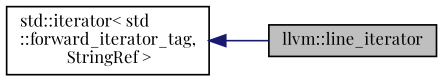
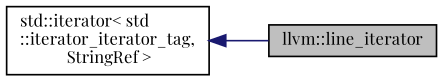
node "std::iterator< std ::forward_iterator_tag, StringRef >": label "std::iterator< std ::forward_iterator_tag, StringRef >" -> "std::iterator< std ::iterator_iterator_tag, StringRef >"
